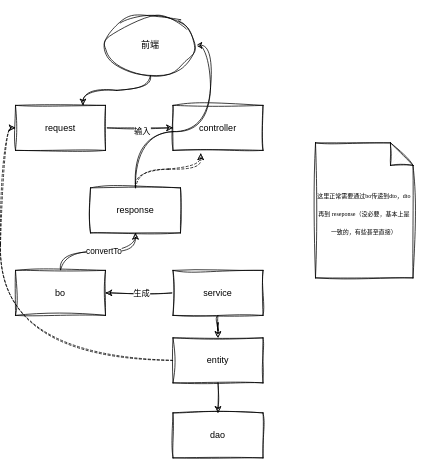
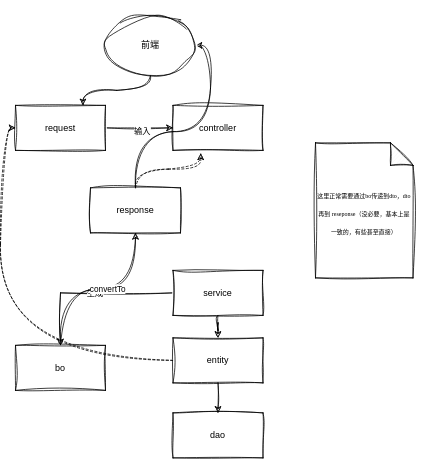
node "bo": moved (60, 293) -> (60, 368)
